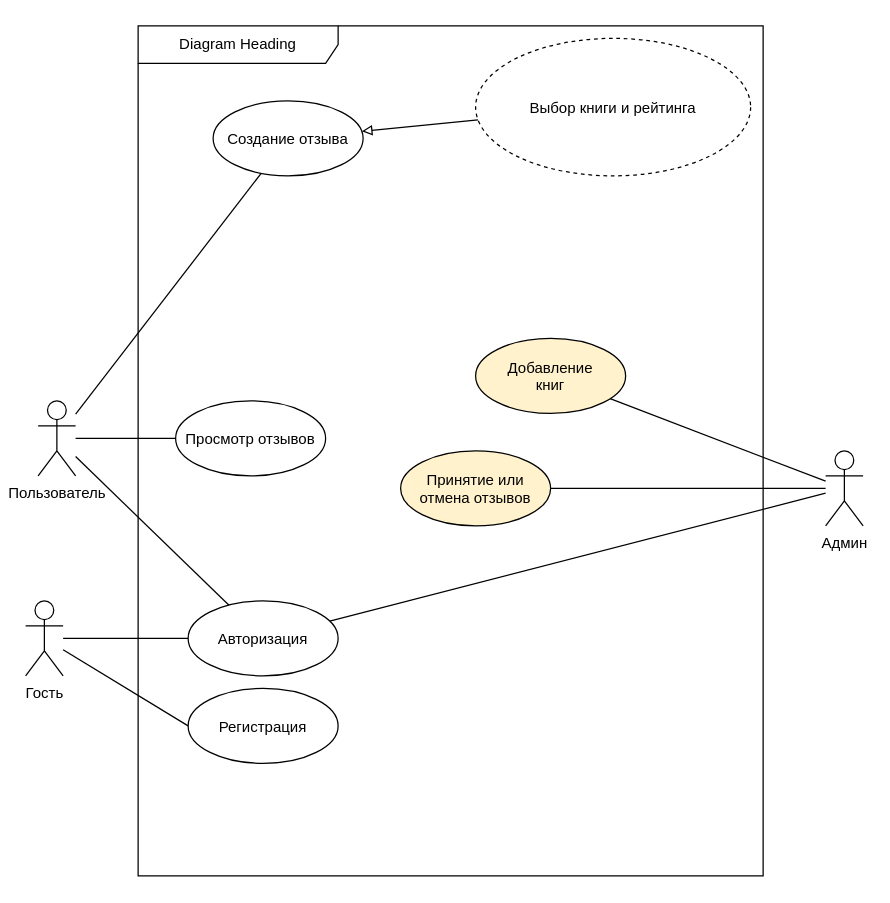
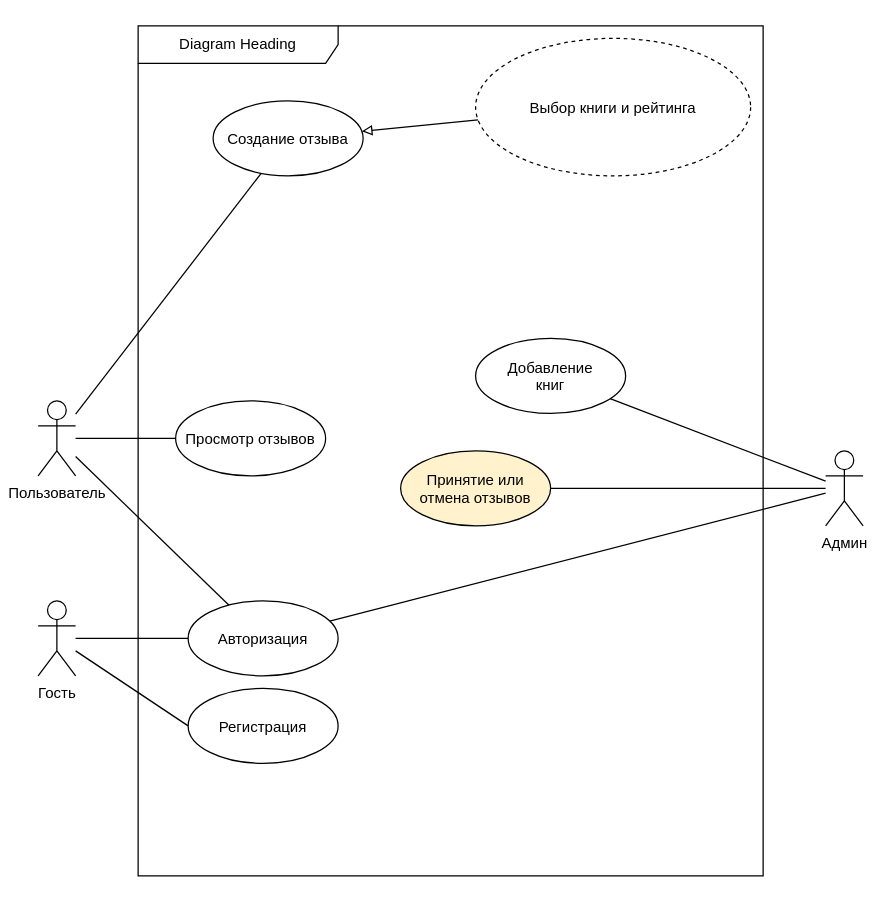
node "Добавление книг": fillcolor #fff2cc -> #ffffff
node "Гость": moved (44, 638) -> (57, 638)
